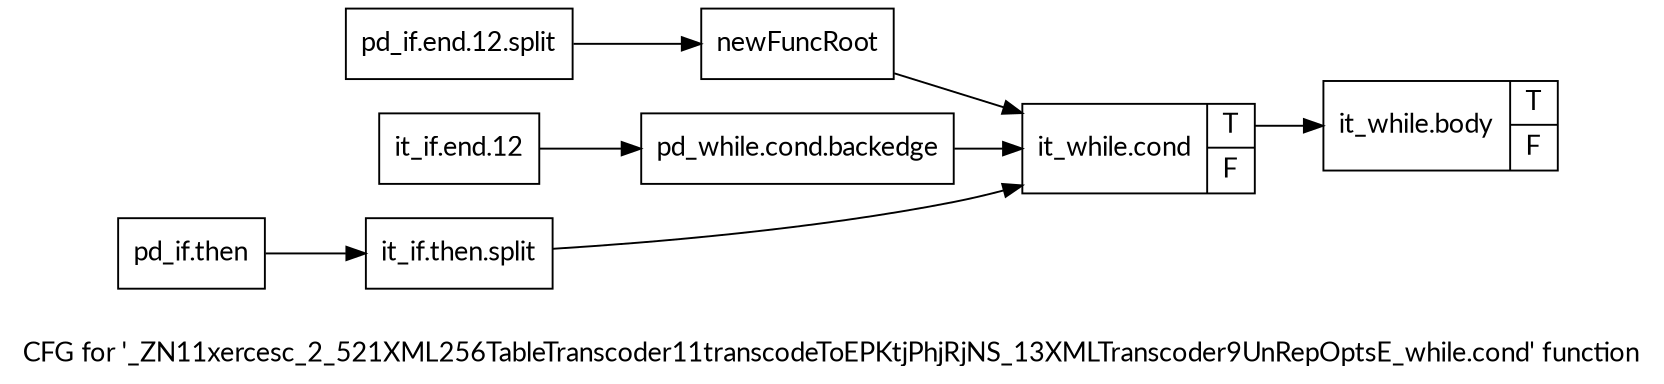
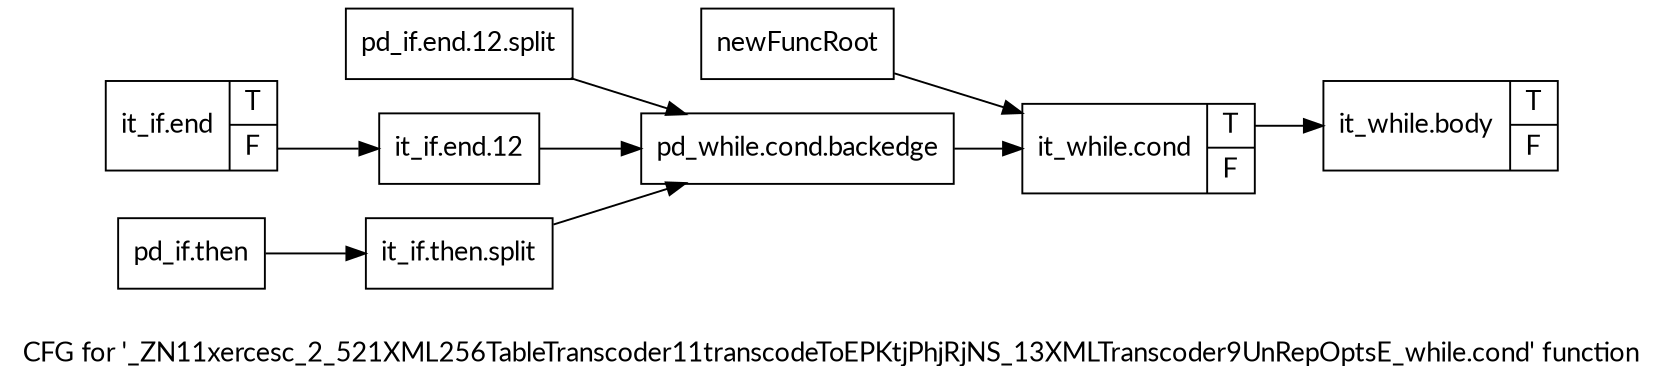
edge "pd_if.end.12.split" -> "newFuncRoot": now "pd_if.end.12.split" -> "pd_while.cond.backedge"
node "it_if.end": added
edge "it_if.then.split" -> "it_while.cond": now "it_if.then.split" -> "pd_while.cond.backedge"
